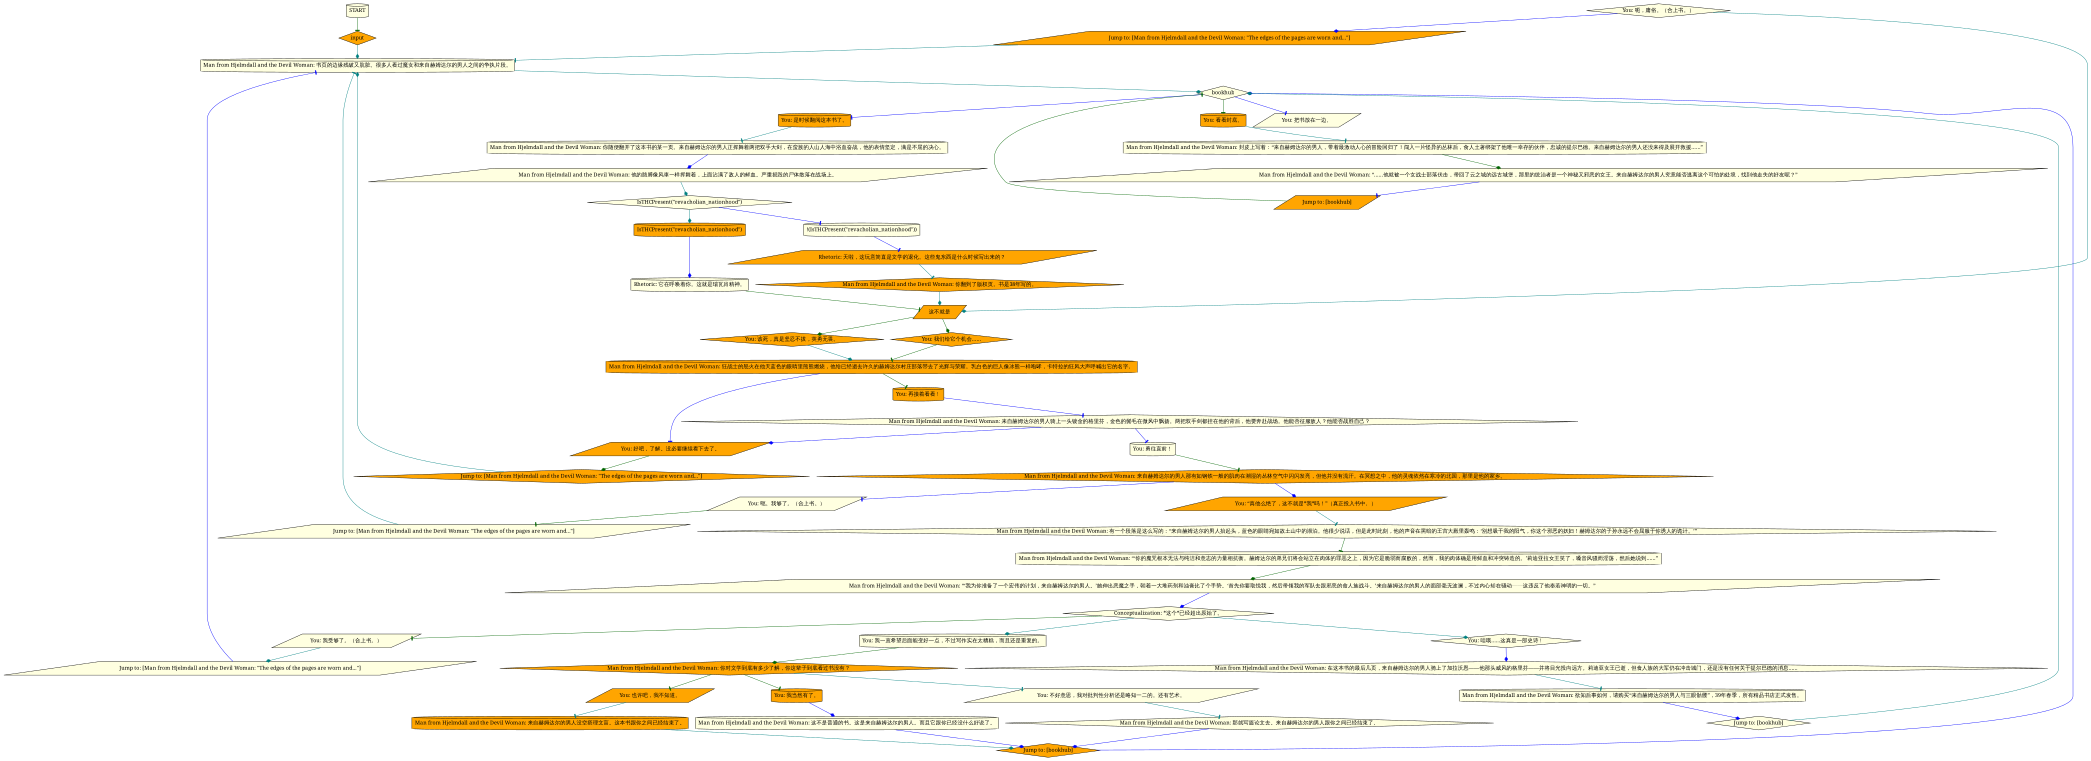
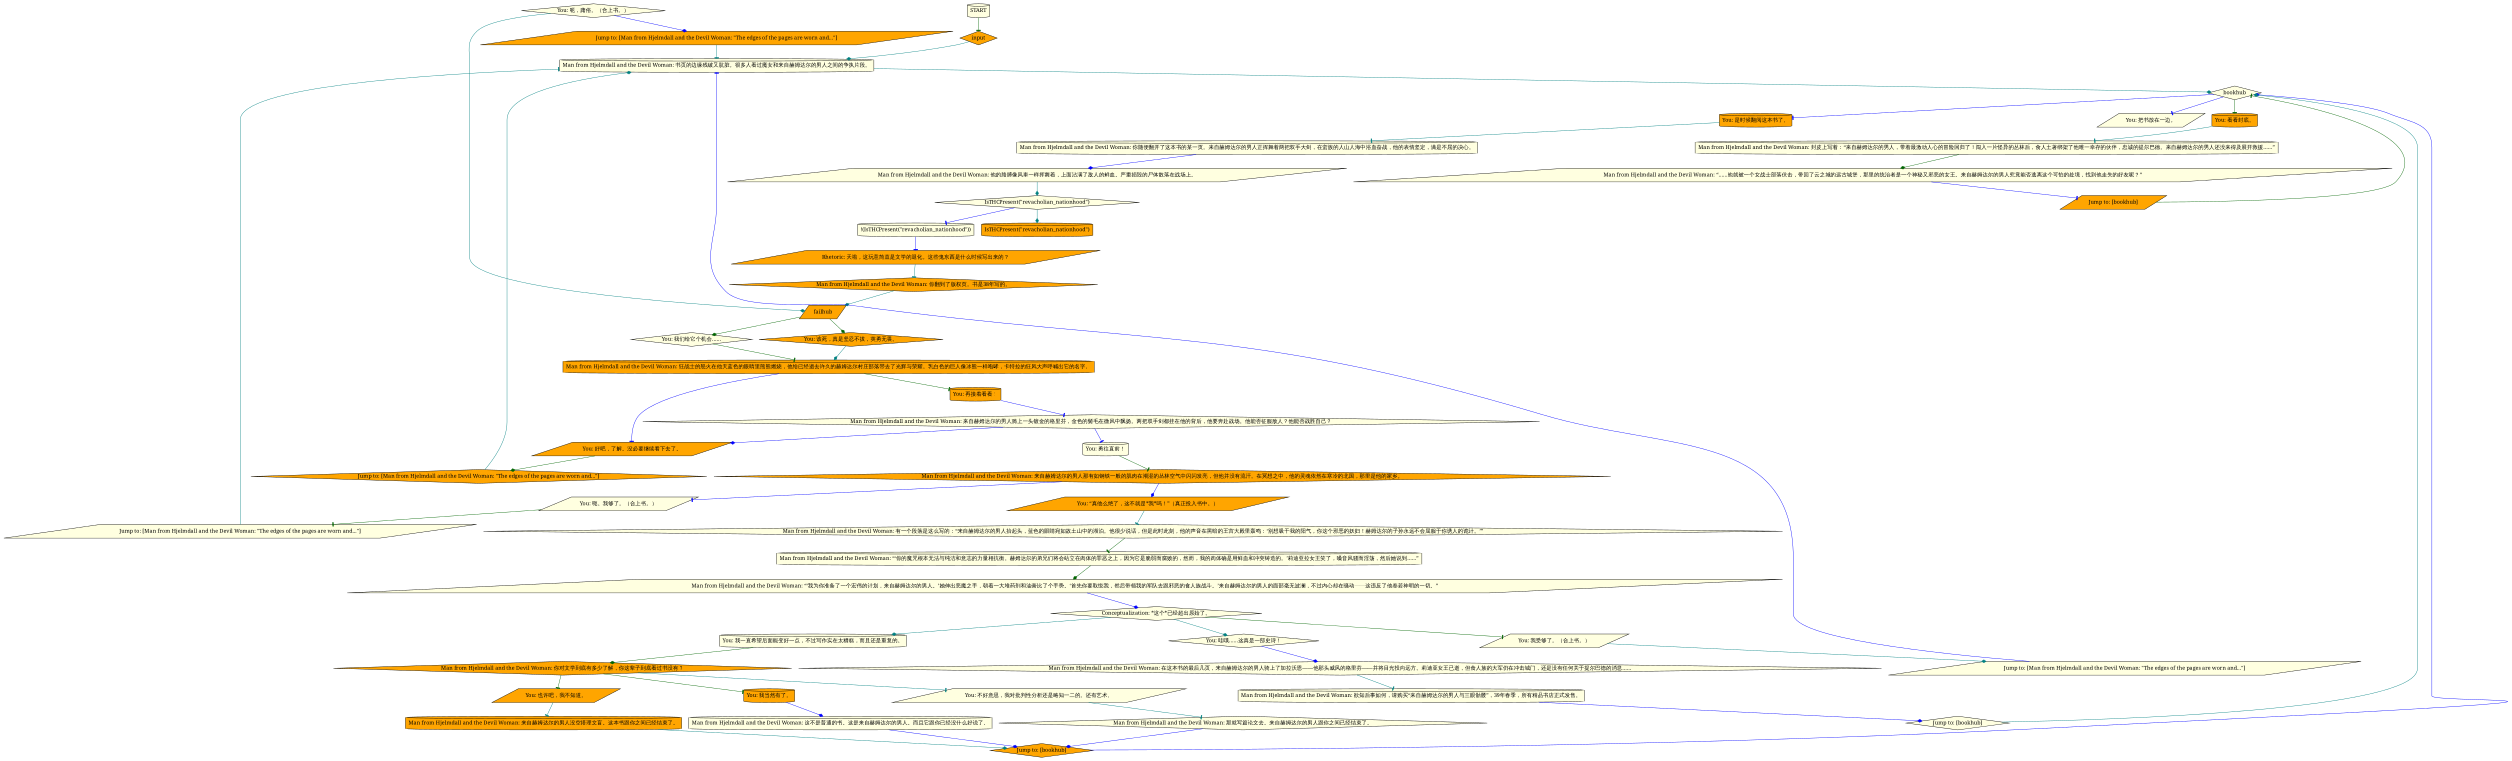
node "Rhetoric: 它在呼唤着你。这就是瑞瓦肖精神。": removed
node "这不就是": label "这不就是" -> "failhub"
node "You: 我们给它个机会……": fillcolor orange -> lightyellow
